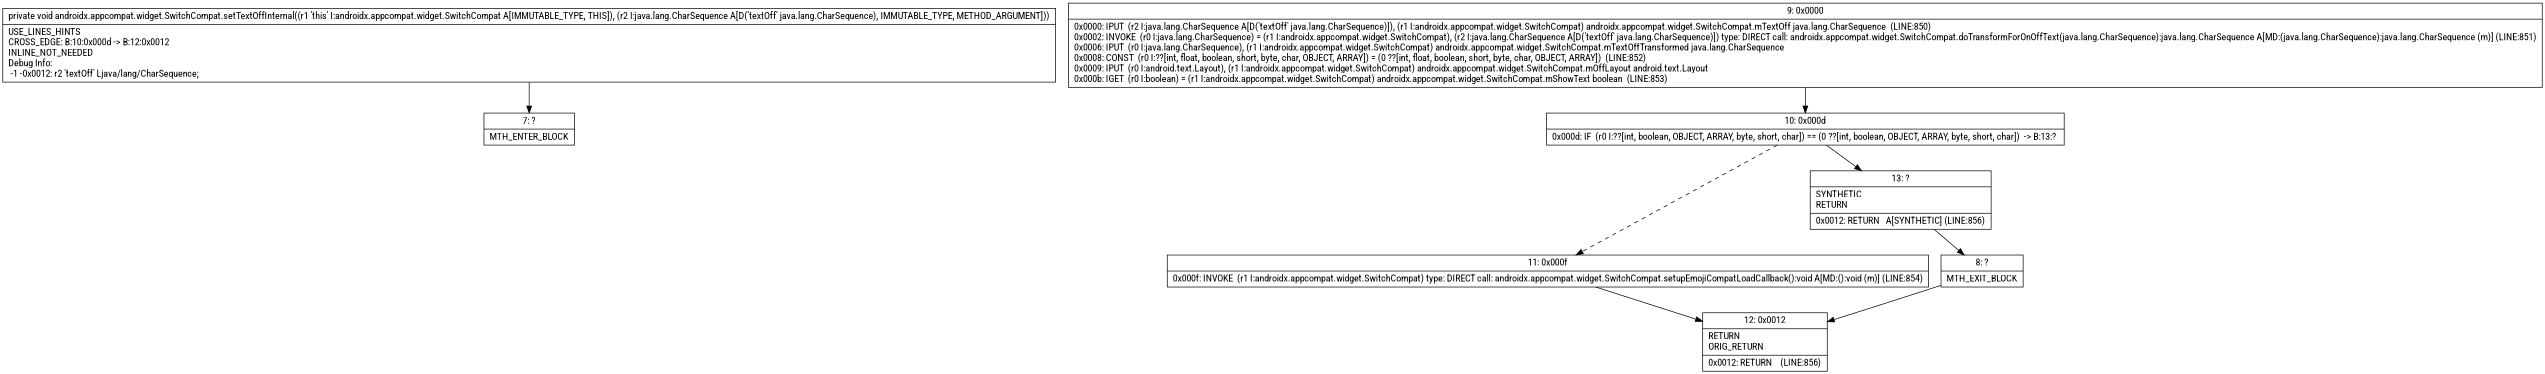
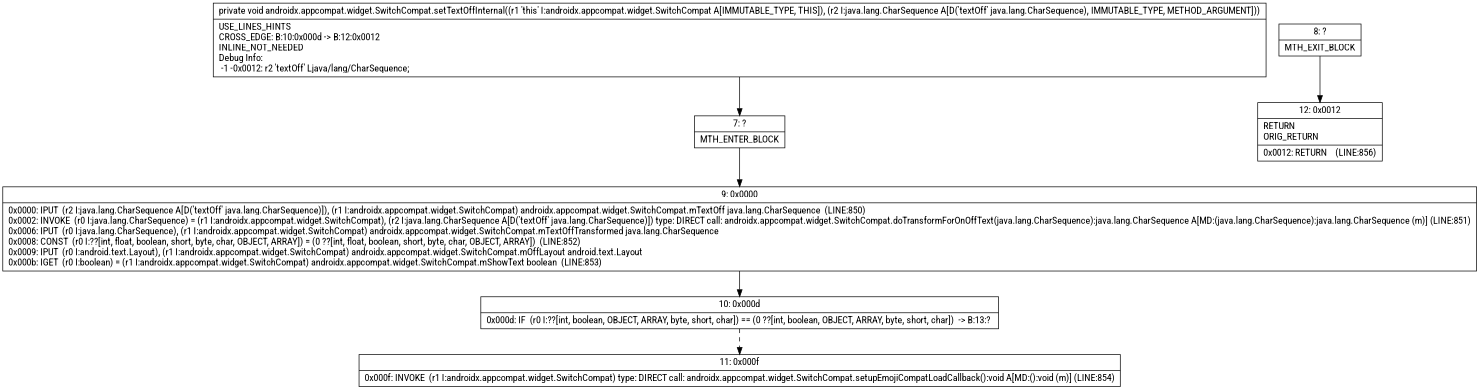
edge "7: ?" -> "9: 0x0000": added
node "13: ?": removed
edge "11: 0x000f" -> "12: 0x0012": removed
